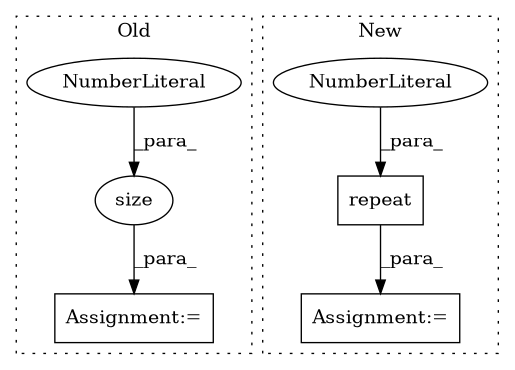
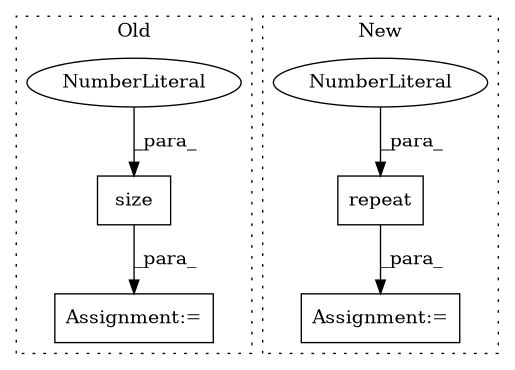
node "size": shape ellipse -> box
